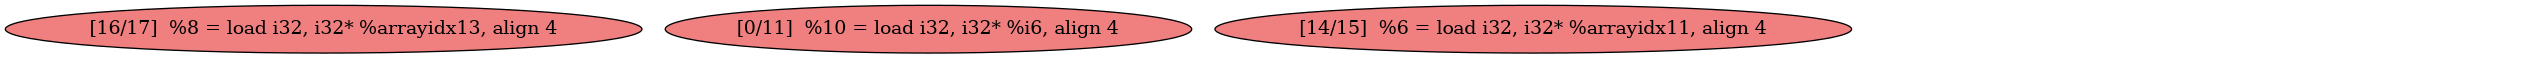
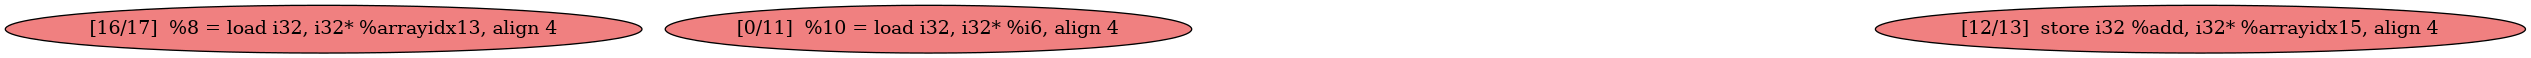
node "[14/15]  %6 = load i32, i32* %arrayidx11, align 4": removed
node "[12/13]  store i32 %add, i32* %arrayidx15, align 4": added
